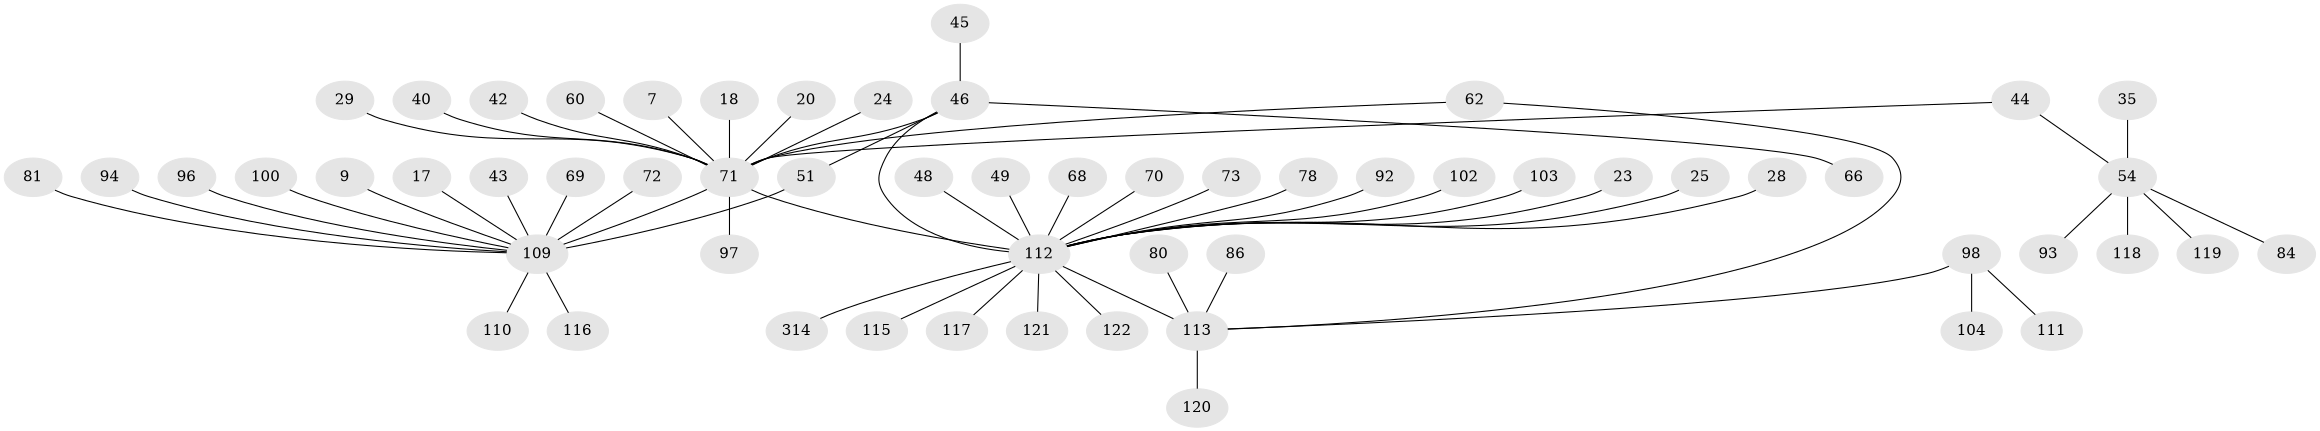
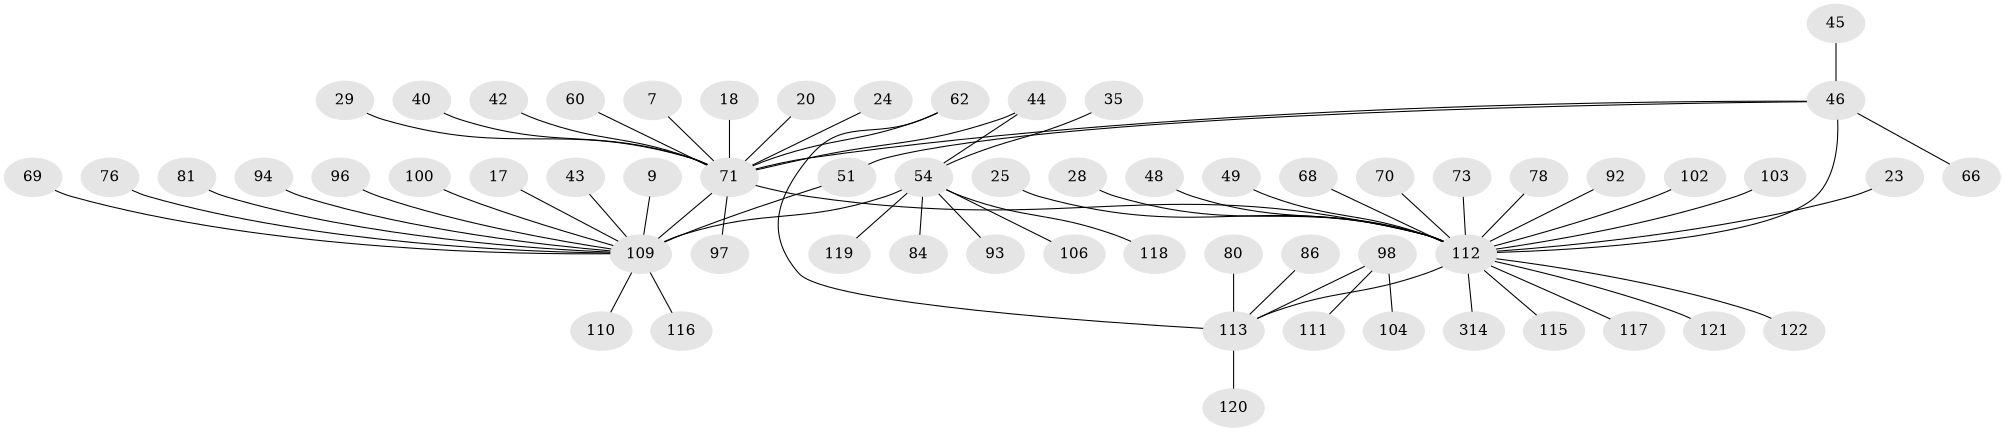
node "72": label "72" -> "76"
edge "54" -- "109": added
node "106": added
